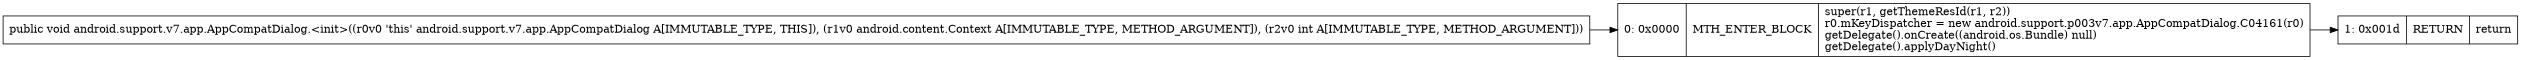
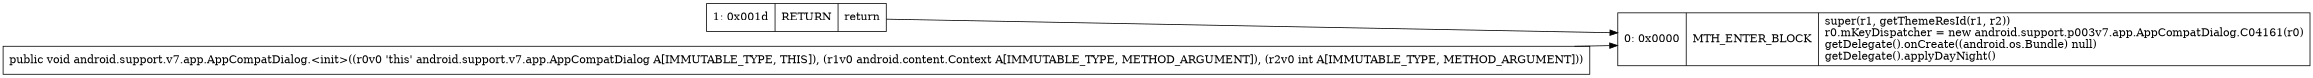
edge "0: 0x0000" -> "1: 0x001d": reversed
